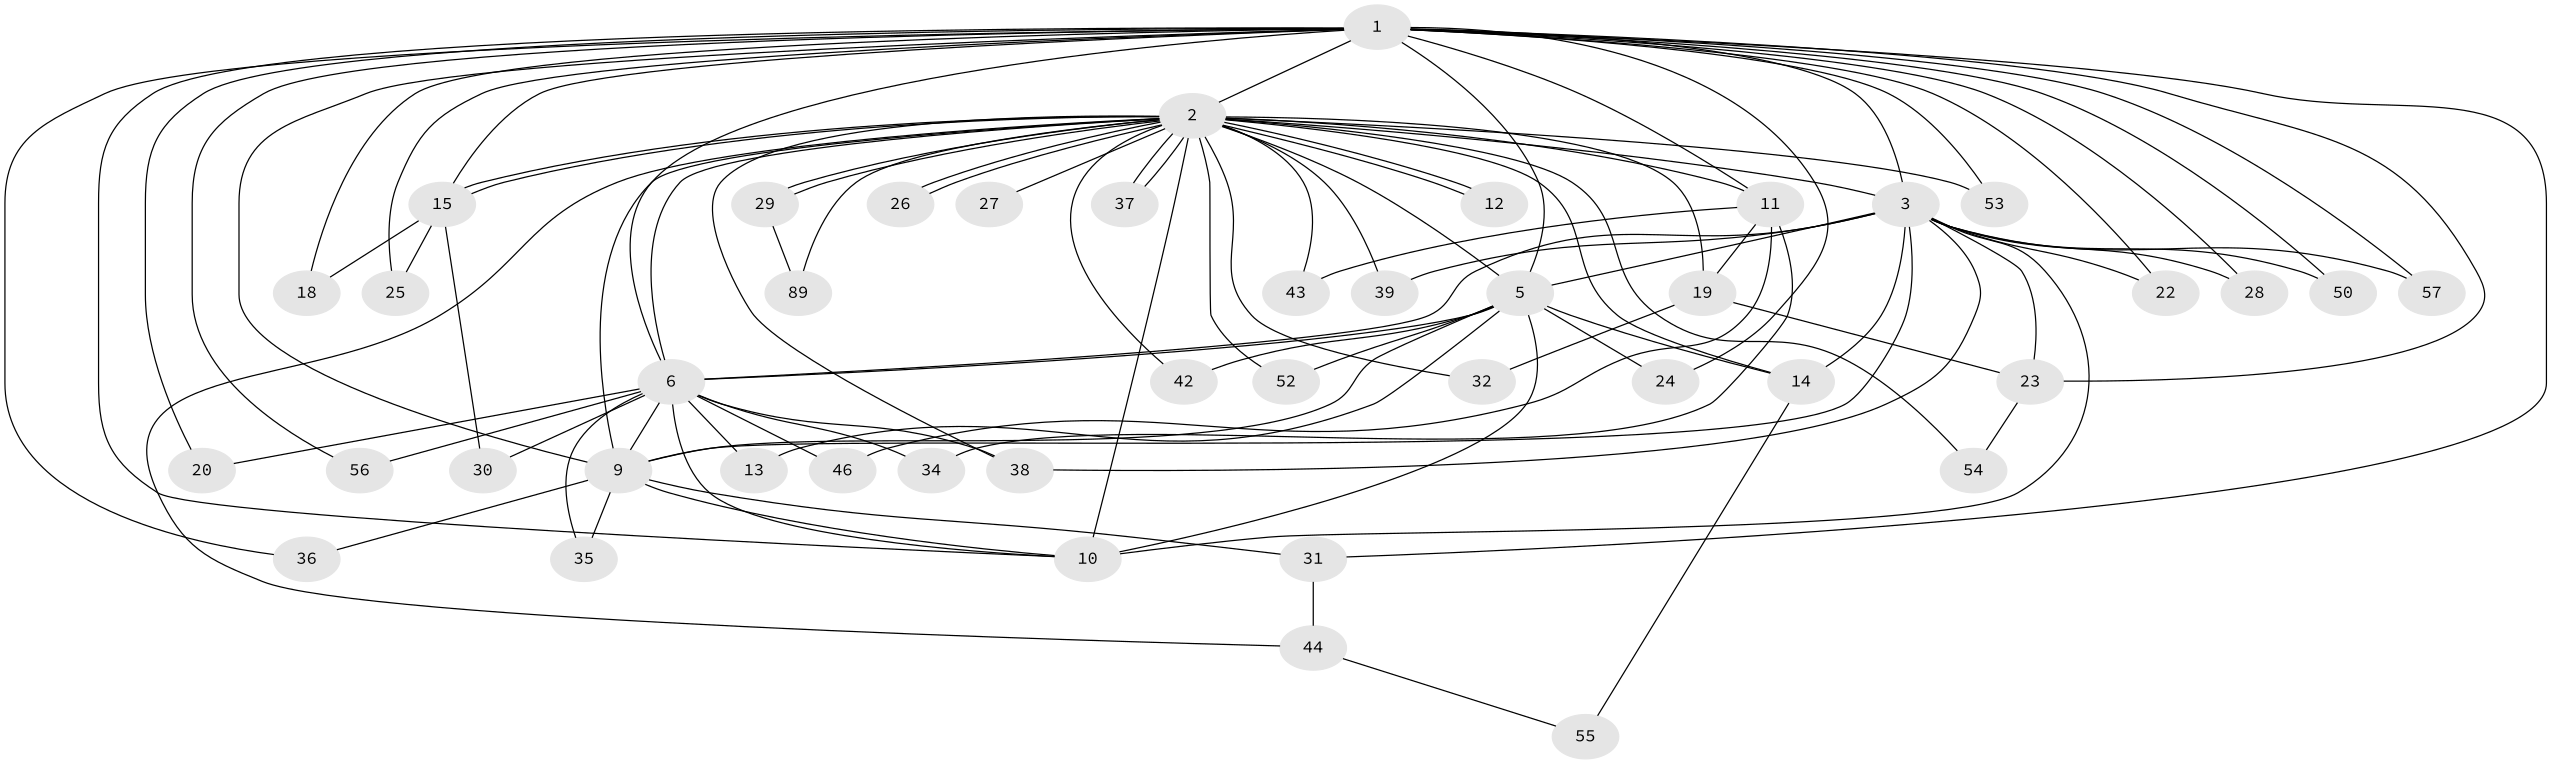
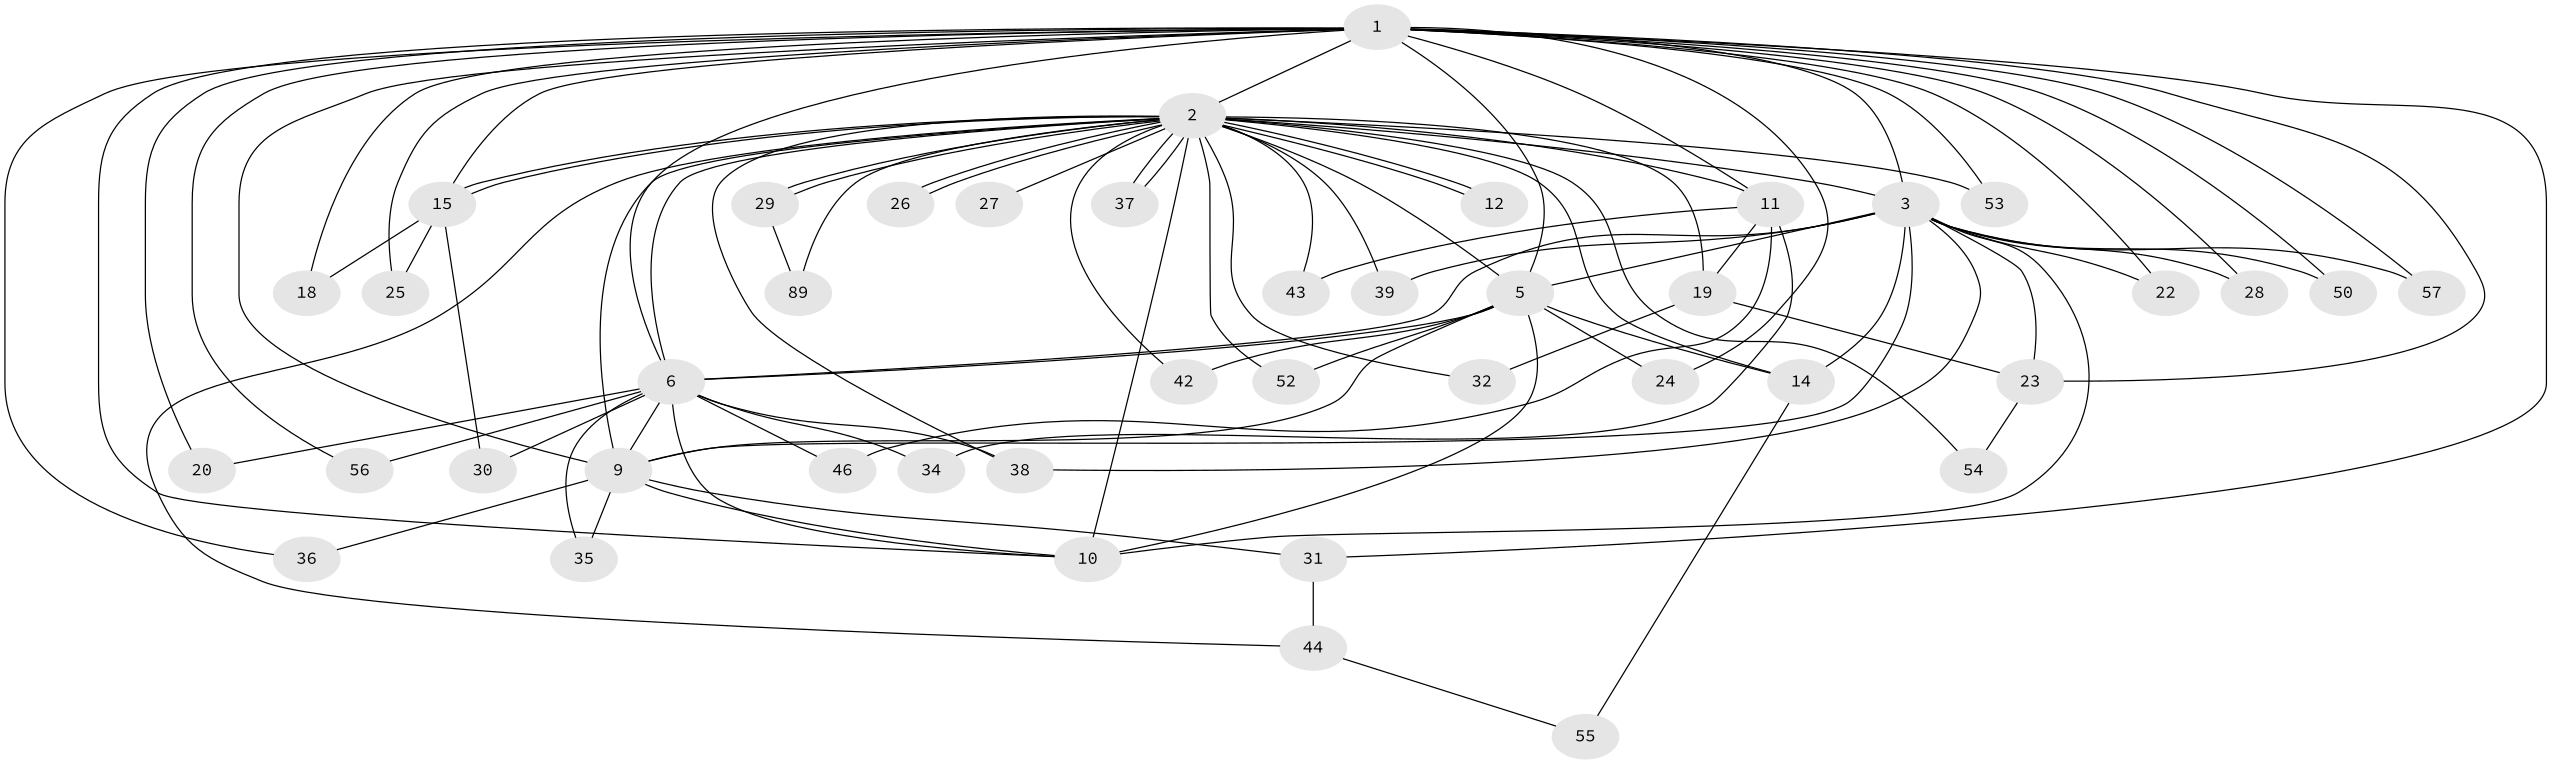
node "13": removed
